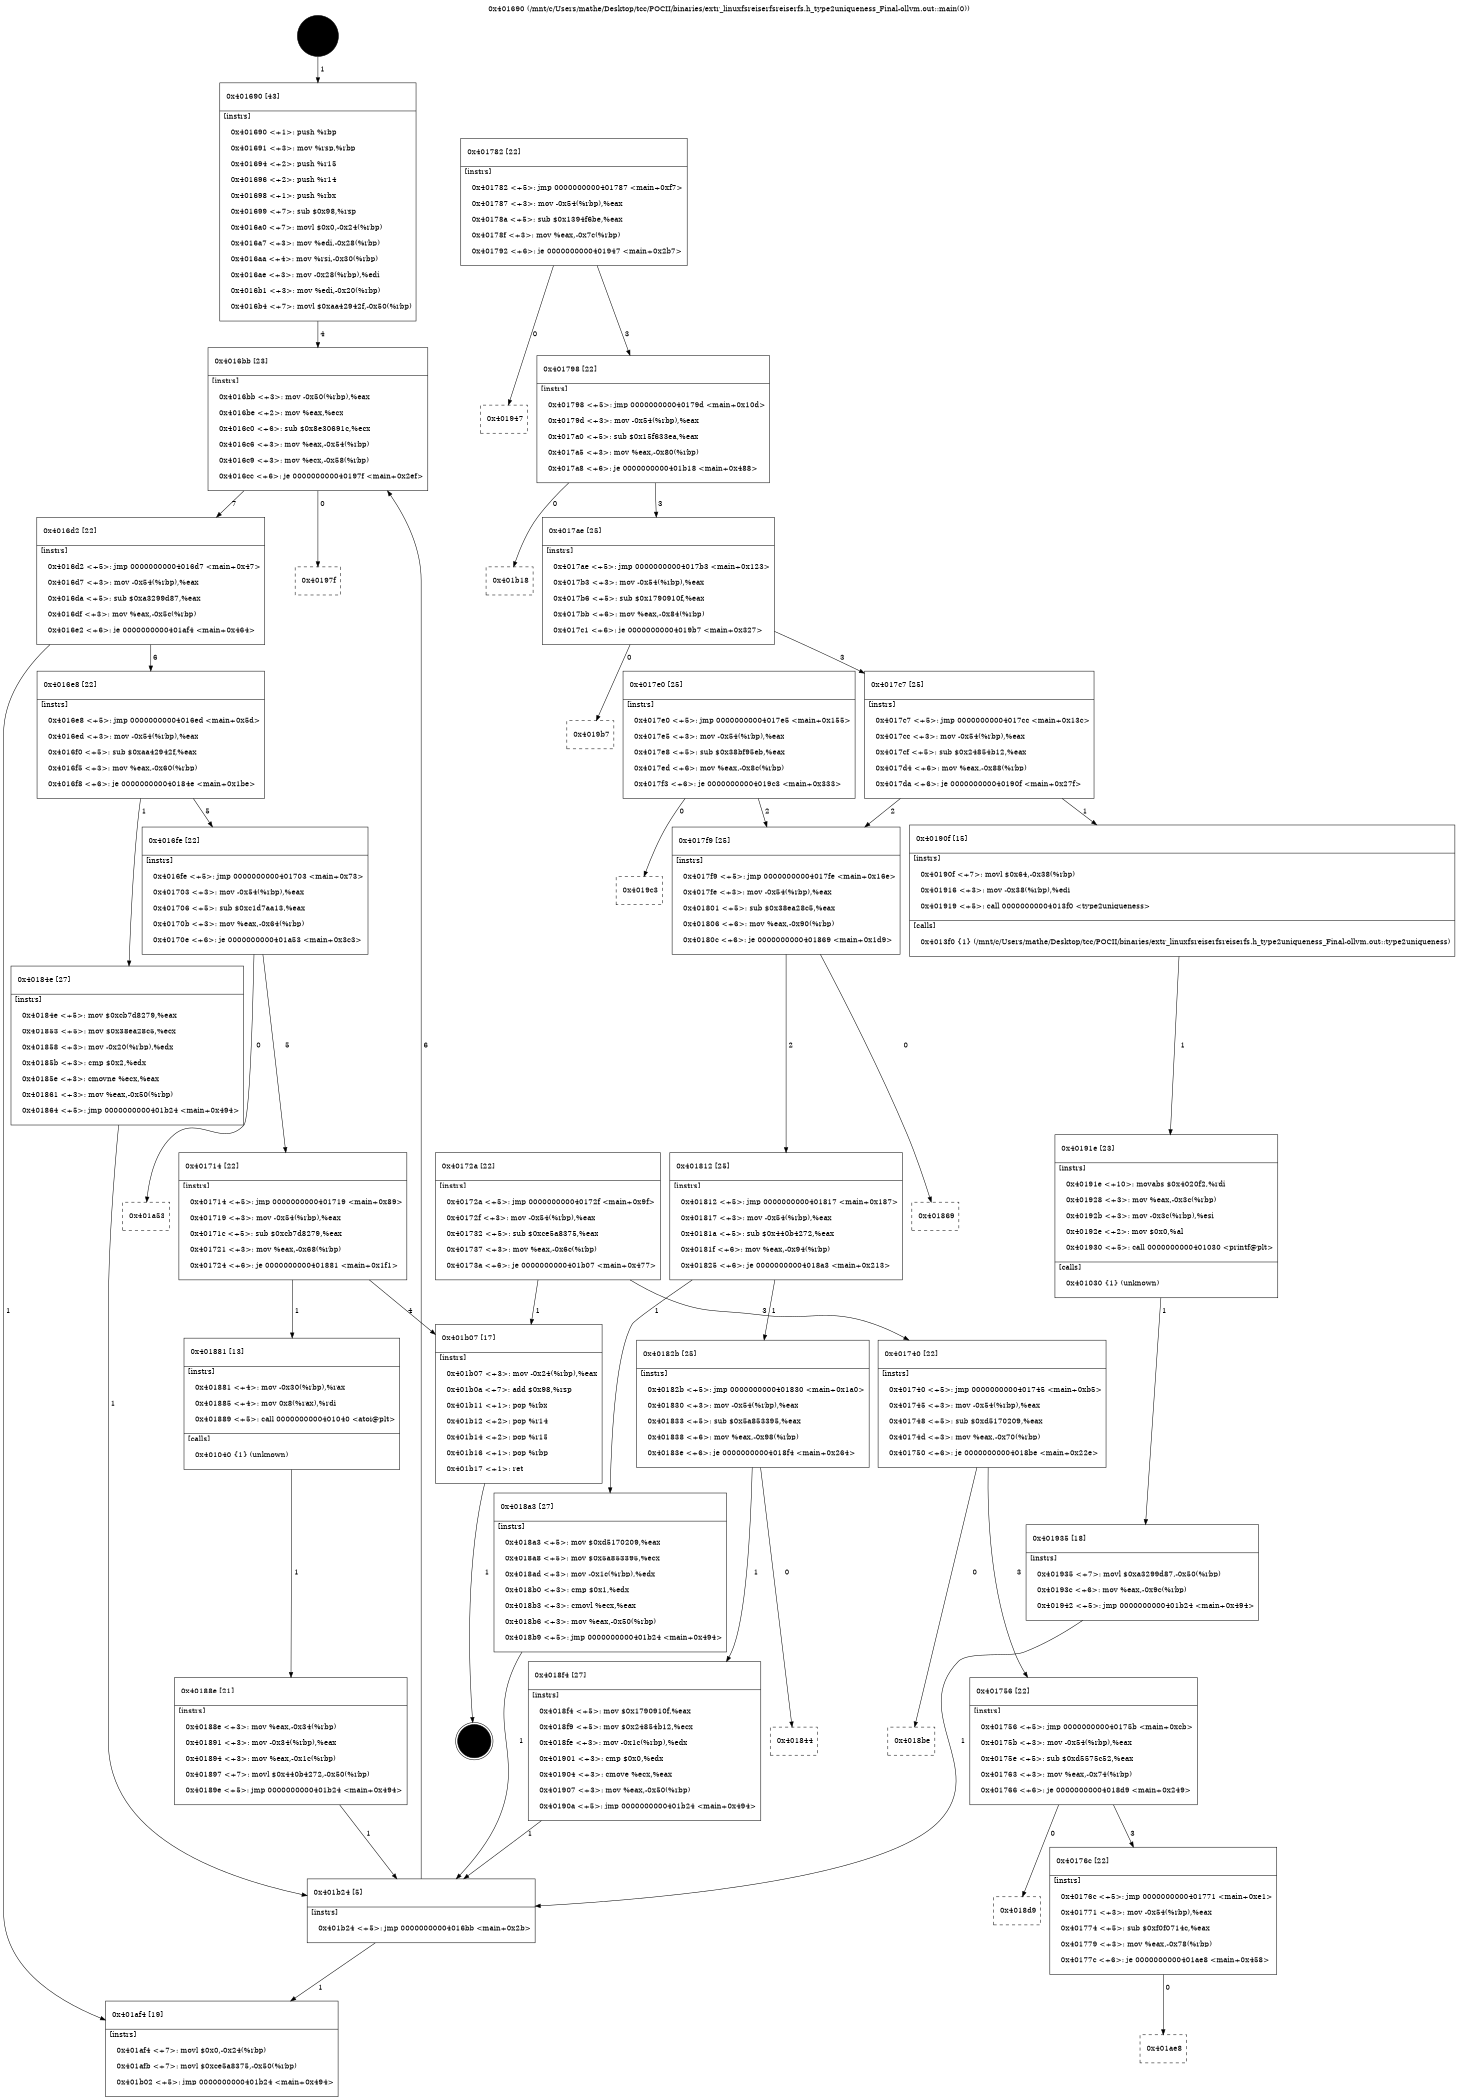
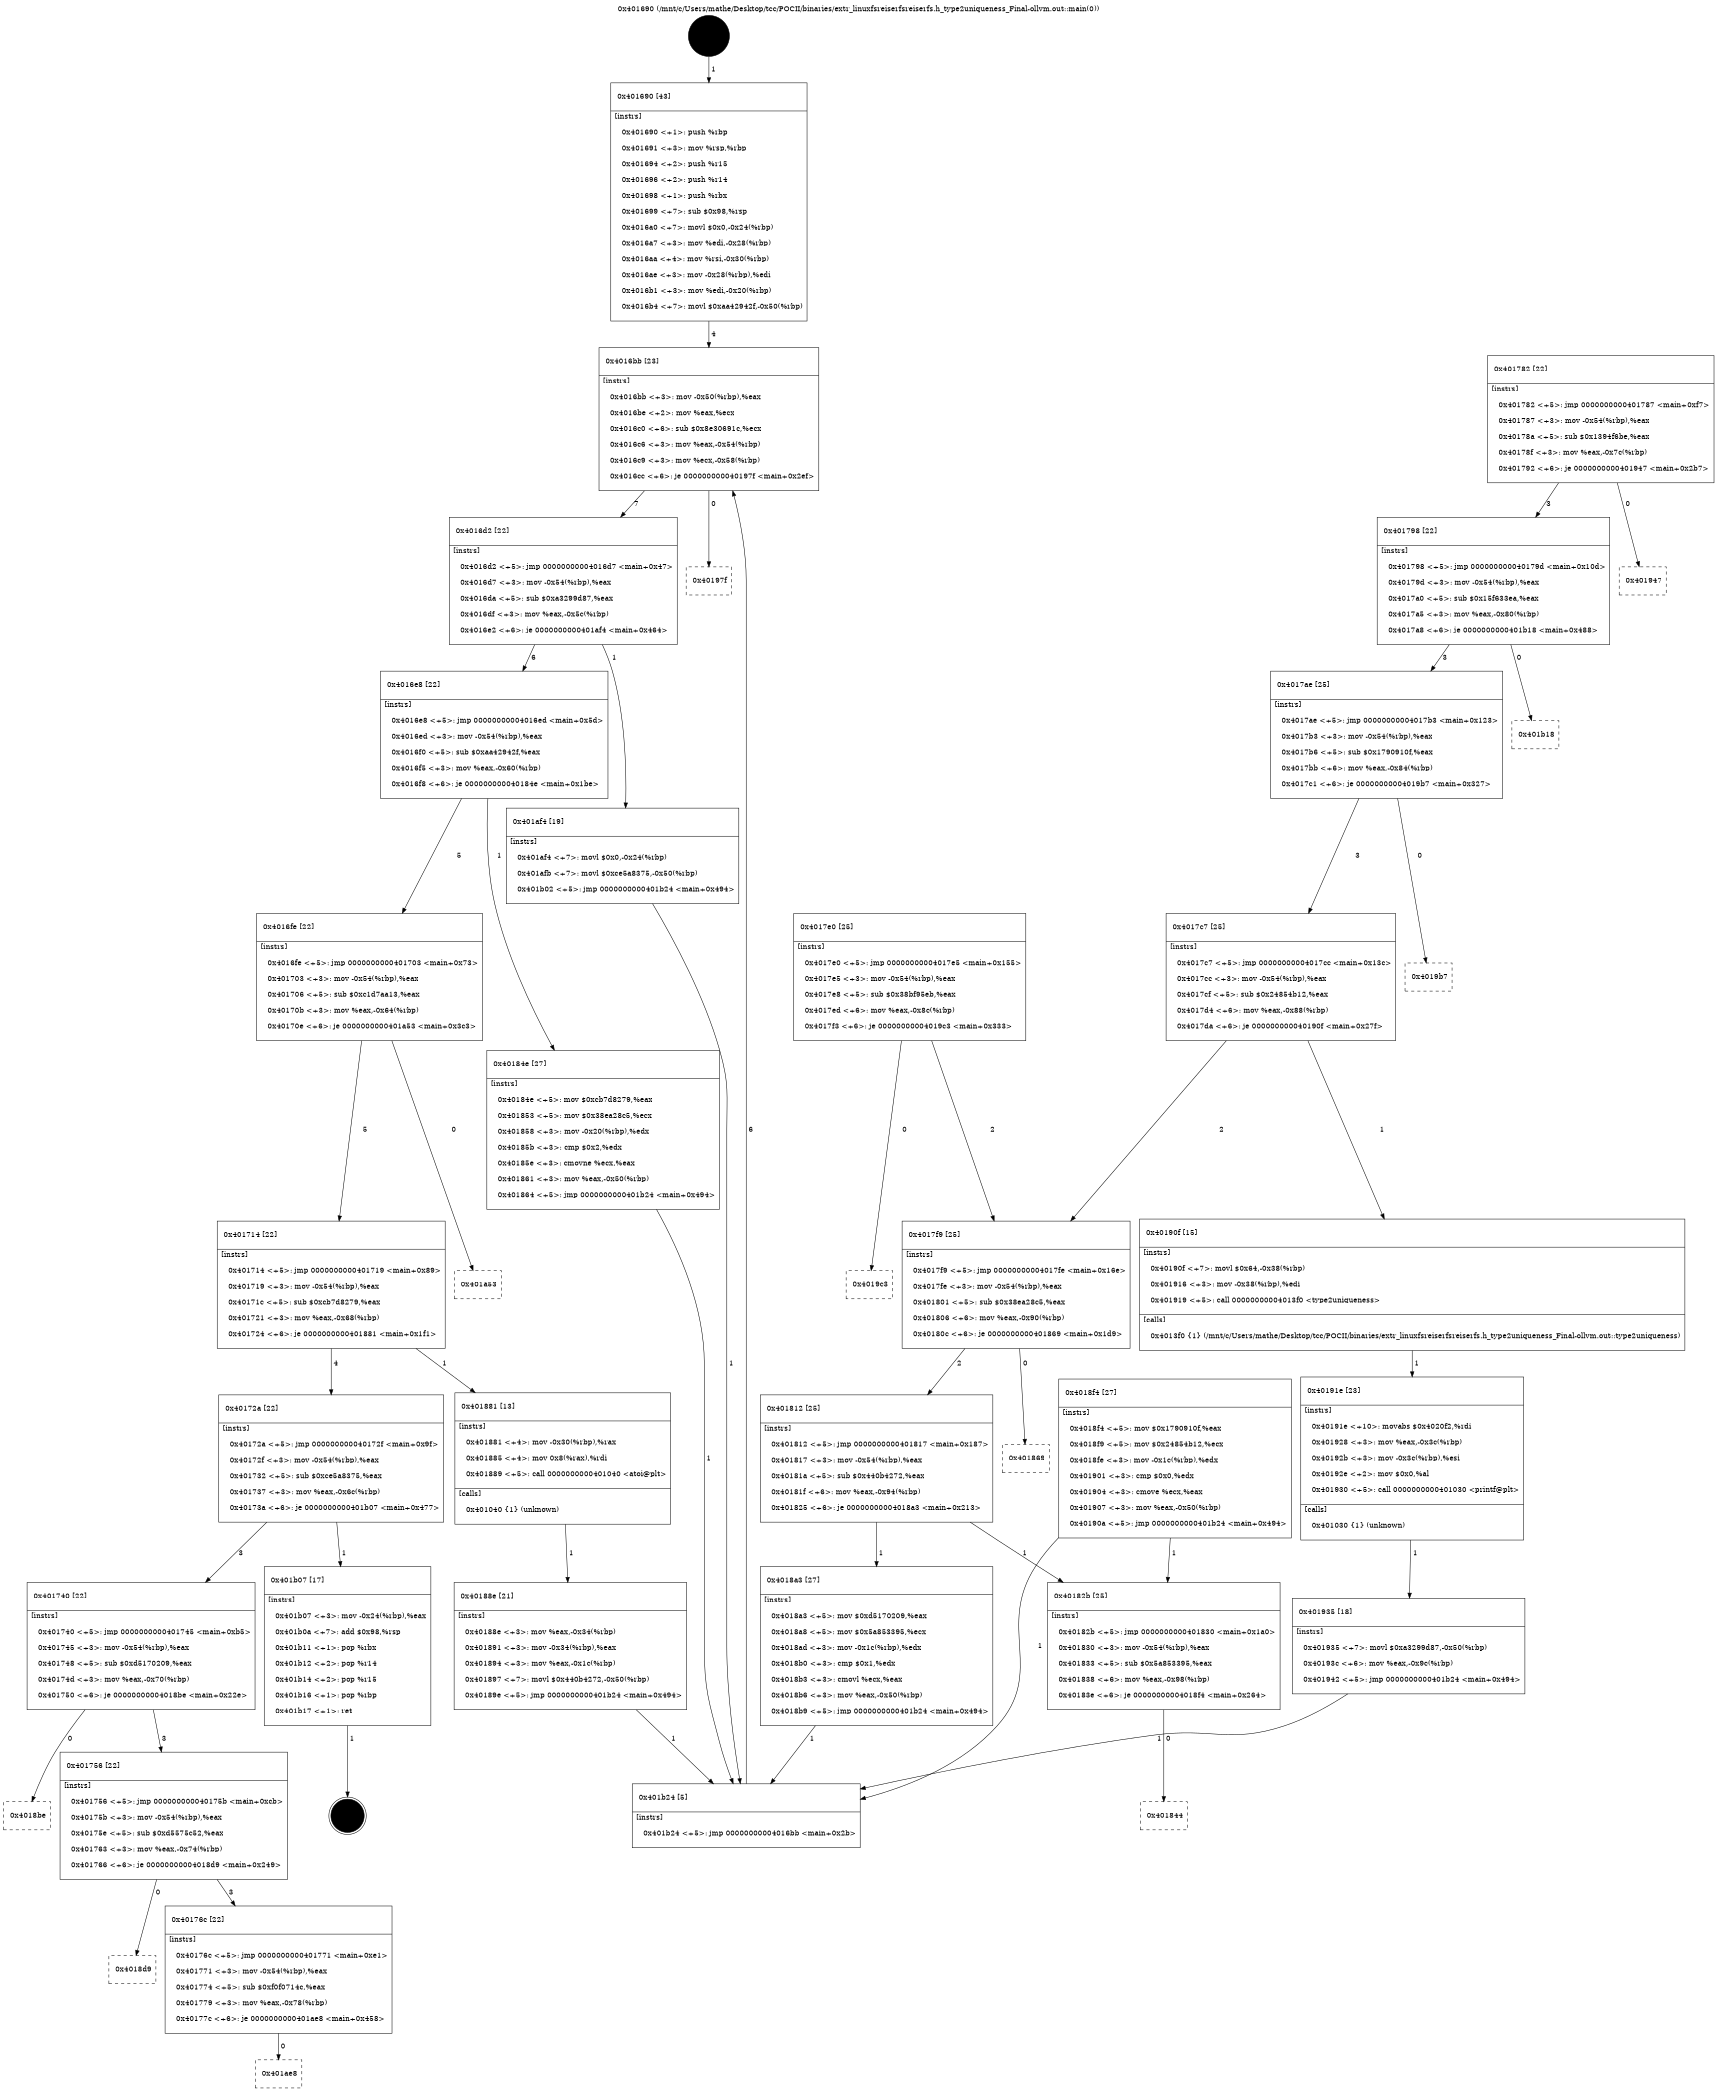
edge "0x401714 [22]" -> "0x401b07 [17]": now "0x401714 [22]" -> "0x40172a [22]"
edge "0x40182b [25]" -> "0x4018f4 [27]": reversed
edge "0x401b24 [5]" -> "0x401af4 [19]": reversed
